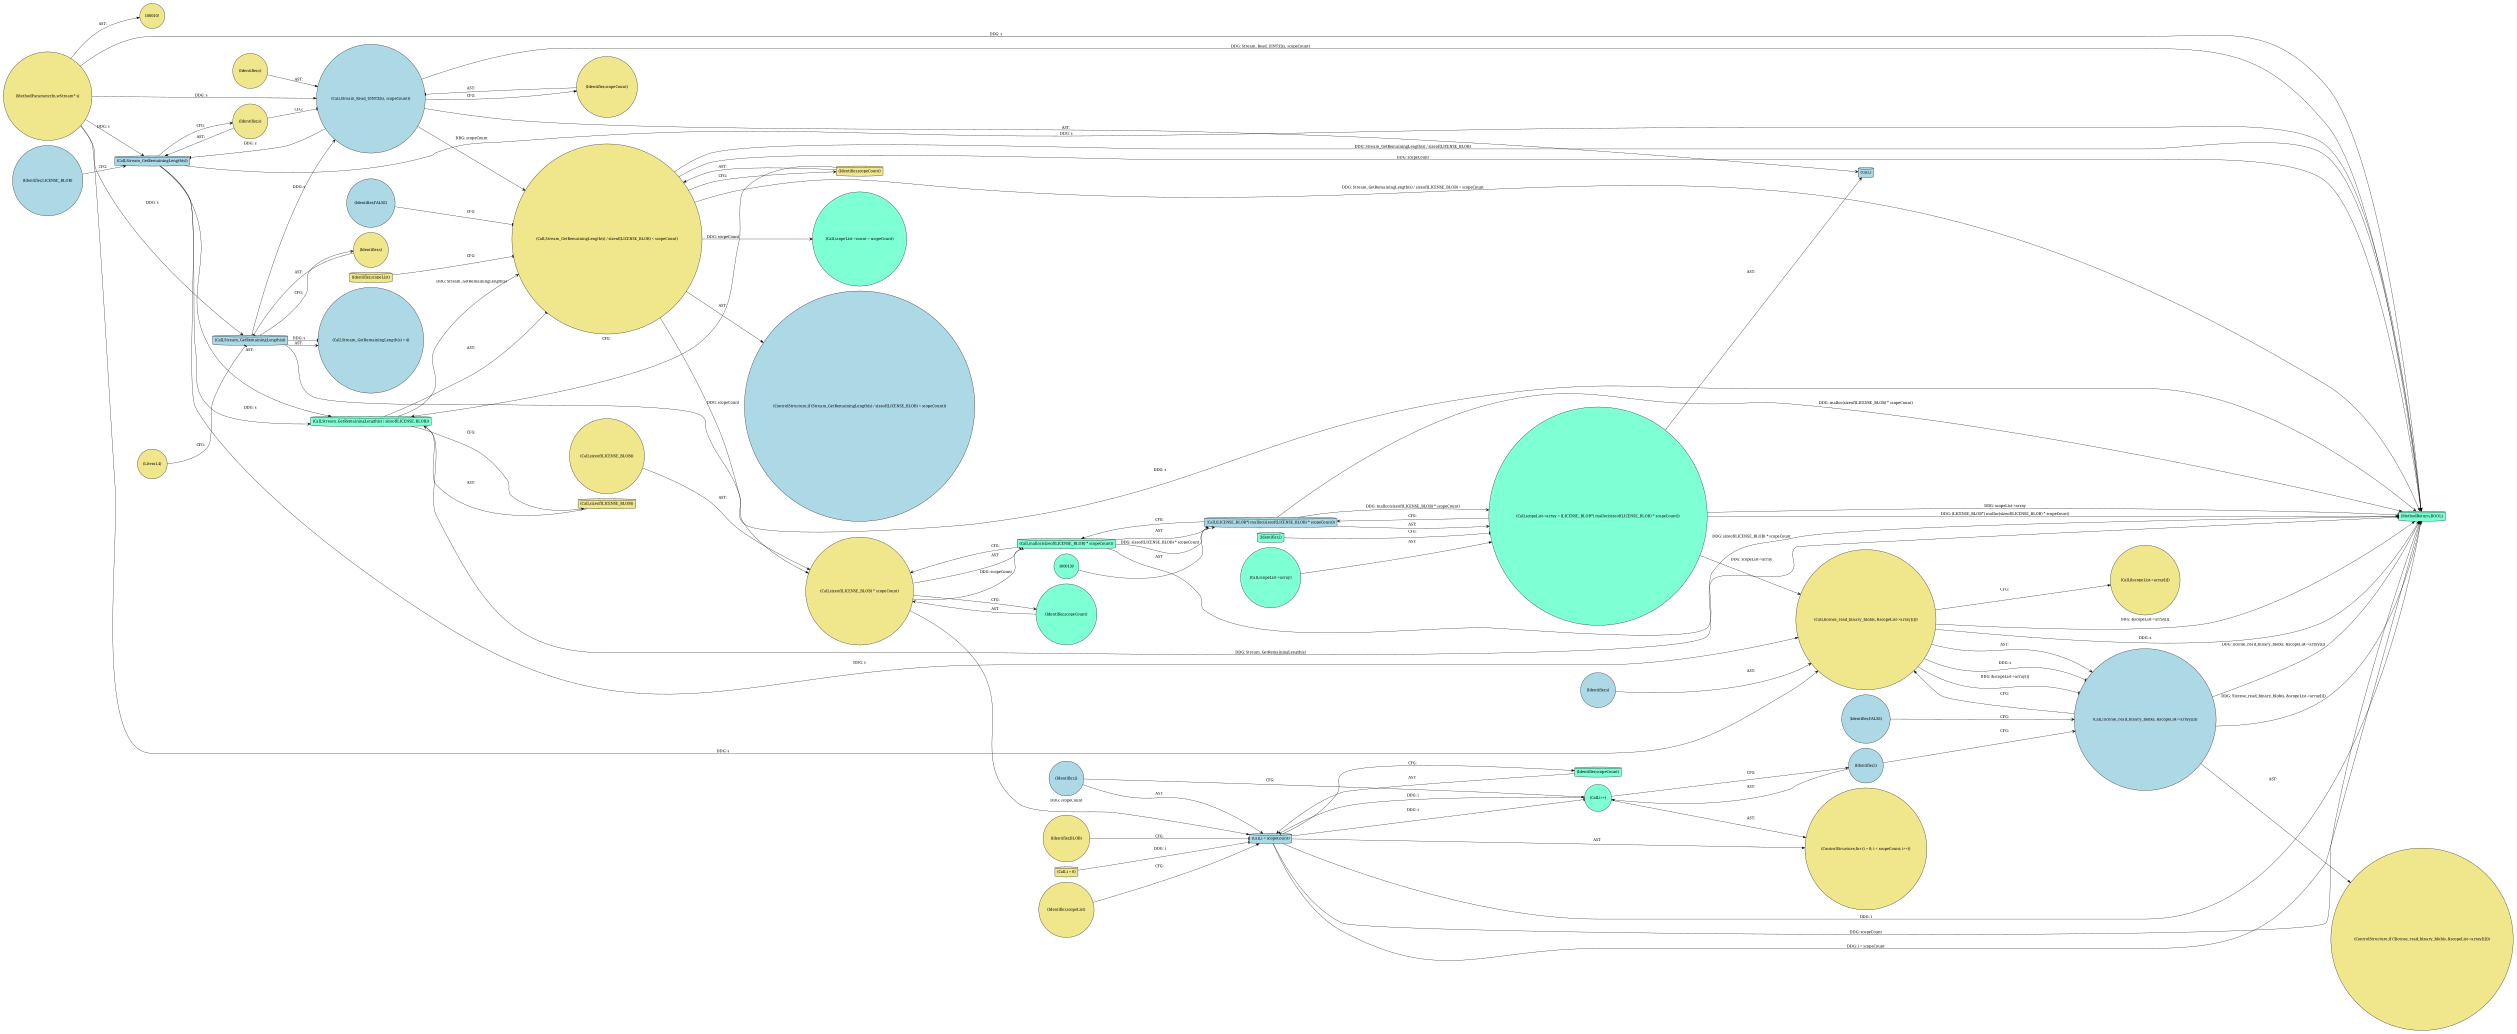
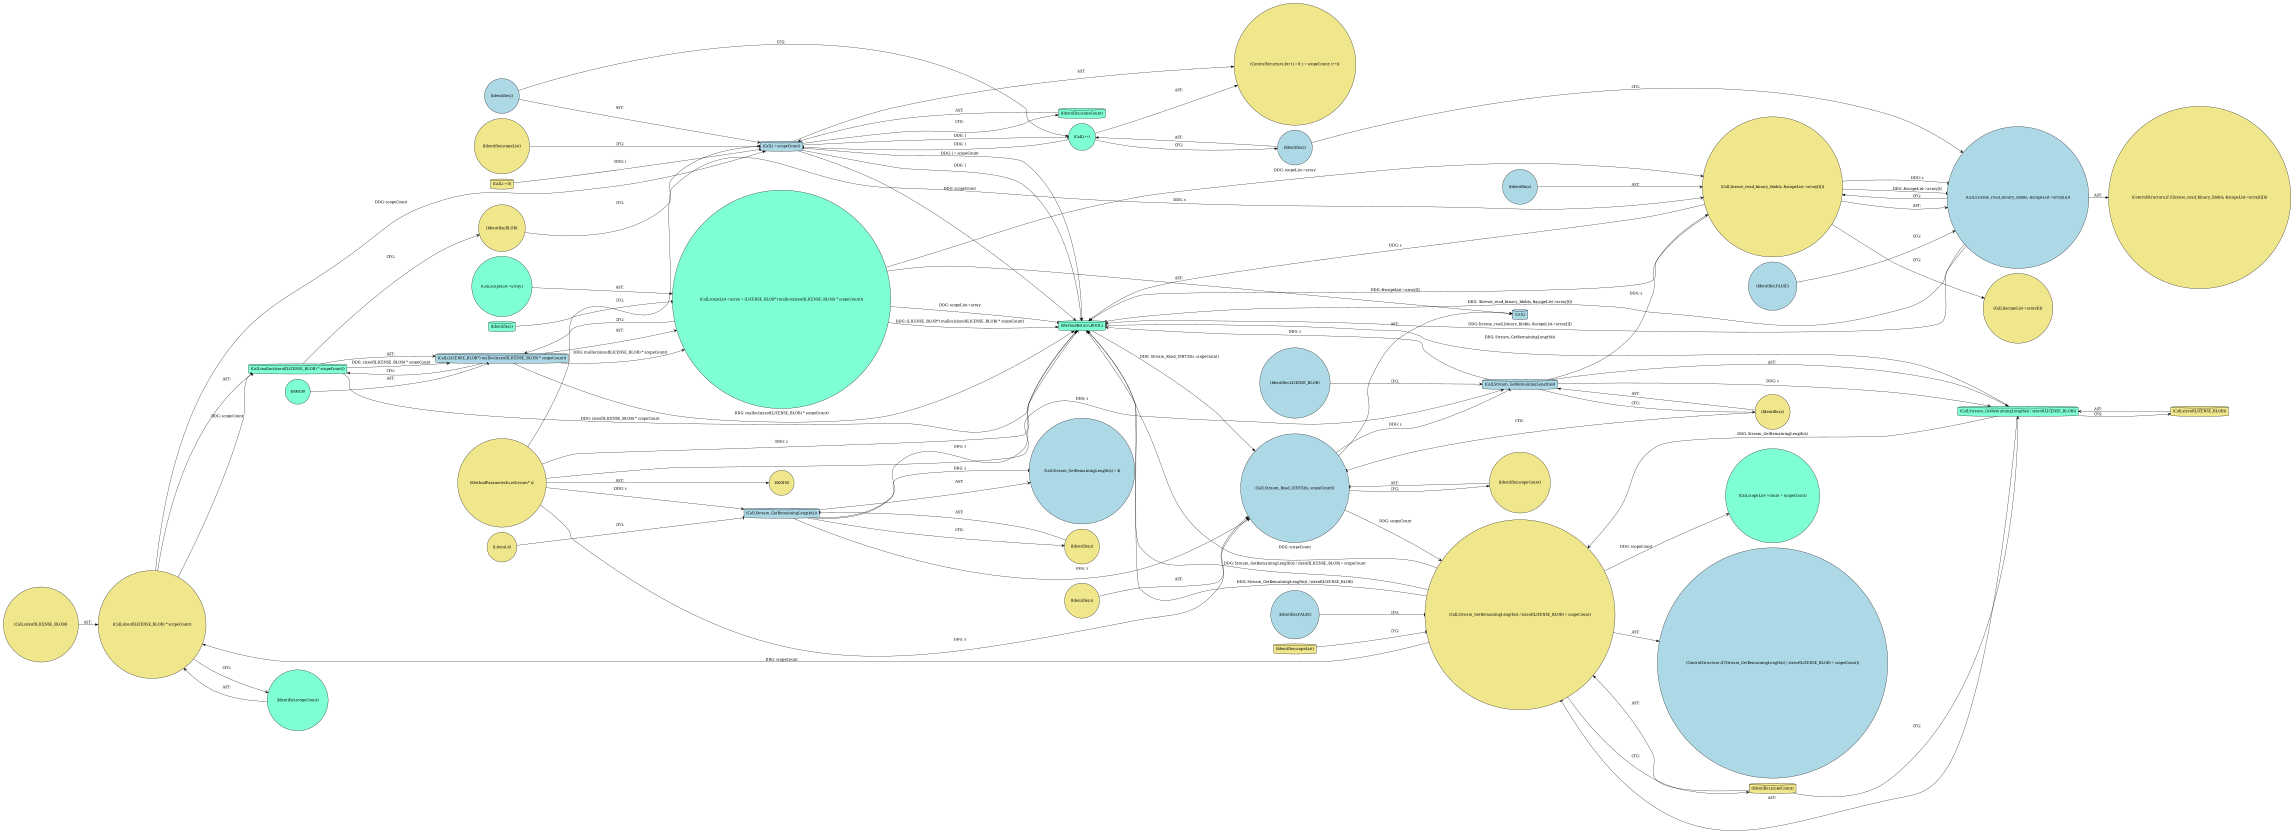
edge "(Call,Stream_Read_UINT32(s, scopeCount))" -> "(MethodReturn,BOOL)": reversed
edge "(Call,malloc(sizeof(LICENSE_BLOB) * scopeCount))" -> "(Call,sizeof(LICENSE_BLOB) * scopeCount)": now "(Call,malloc(sizeof(LICENSE_BLOB) * scopeCount))" -> "(Identifier,BLOB)"
